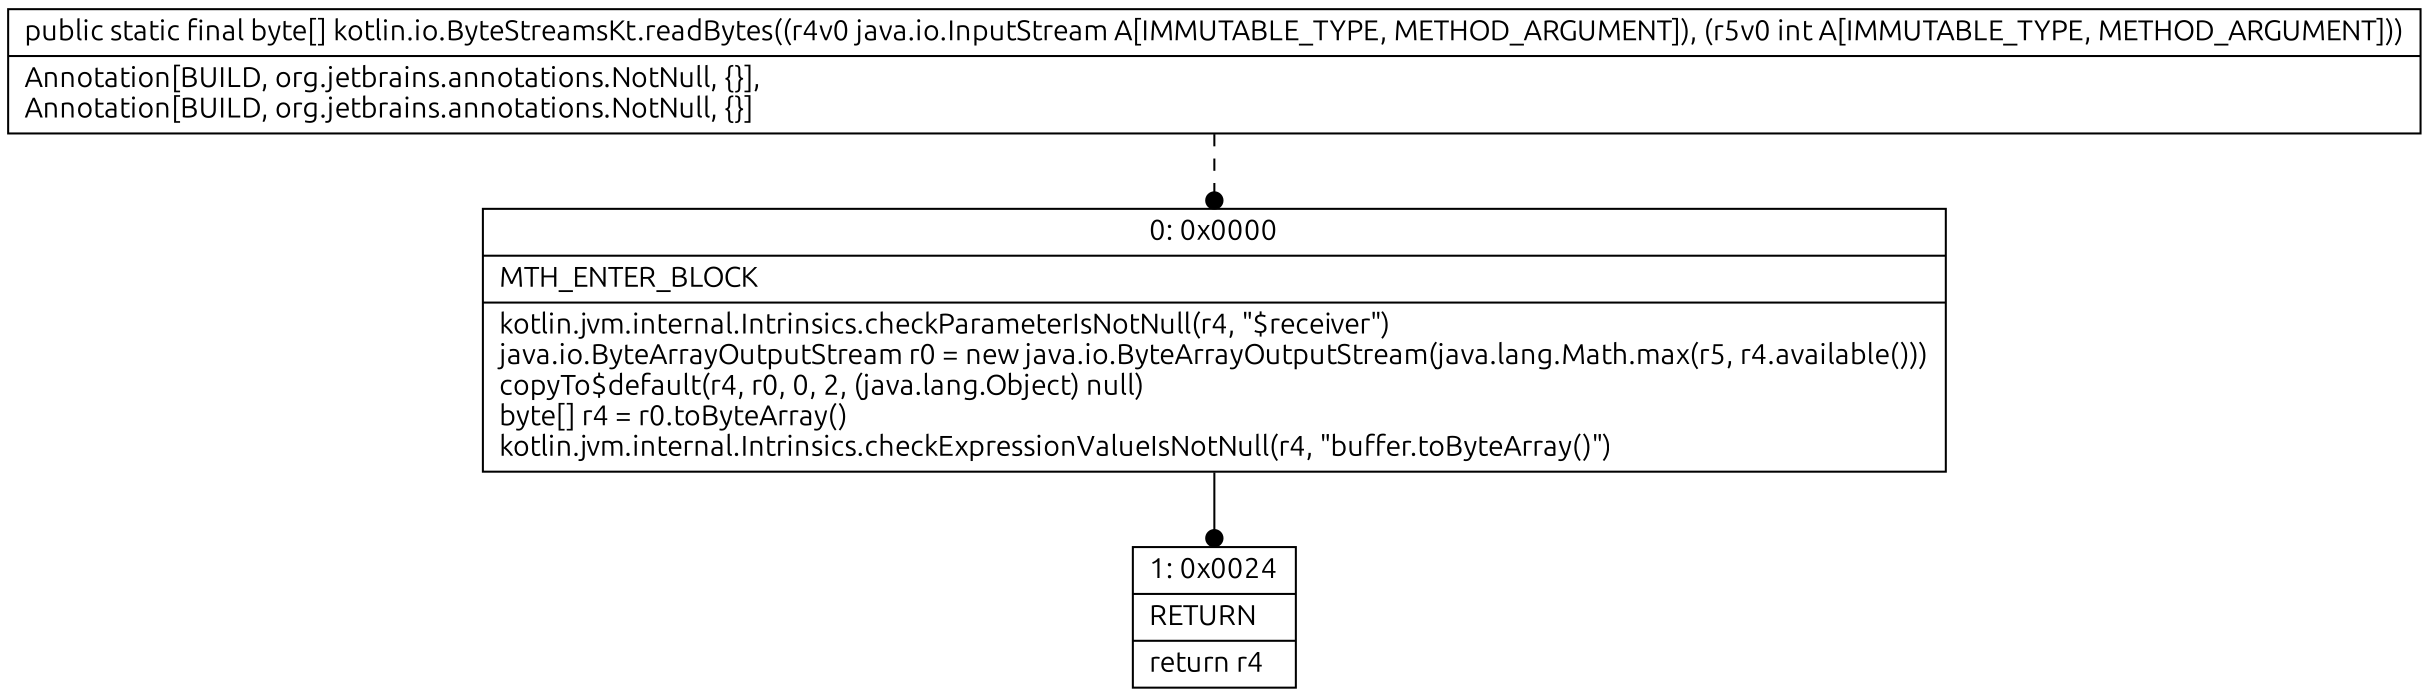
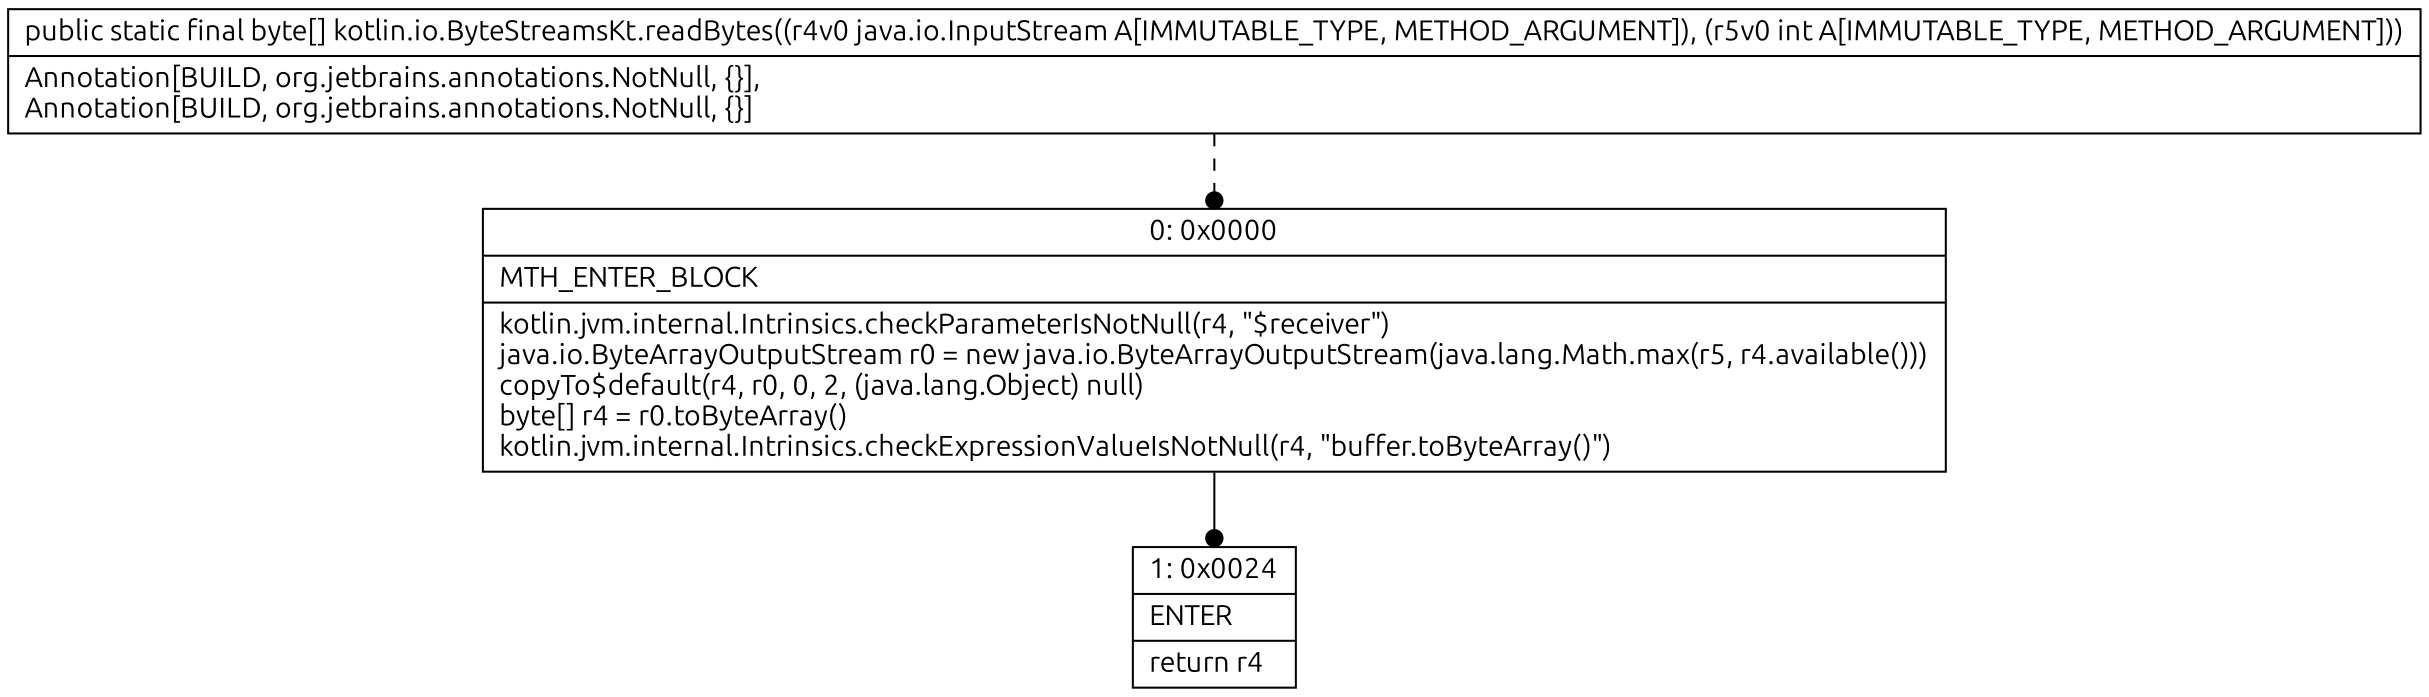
node "1: 0x0024": text "RETURN" -> "ENTER"
